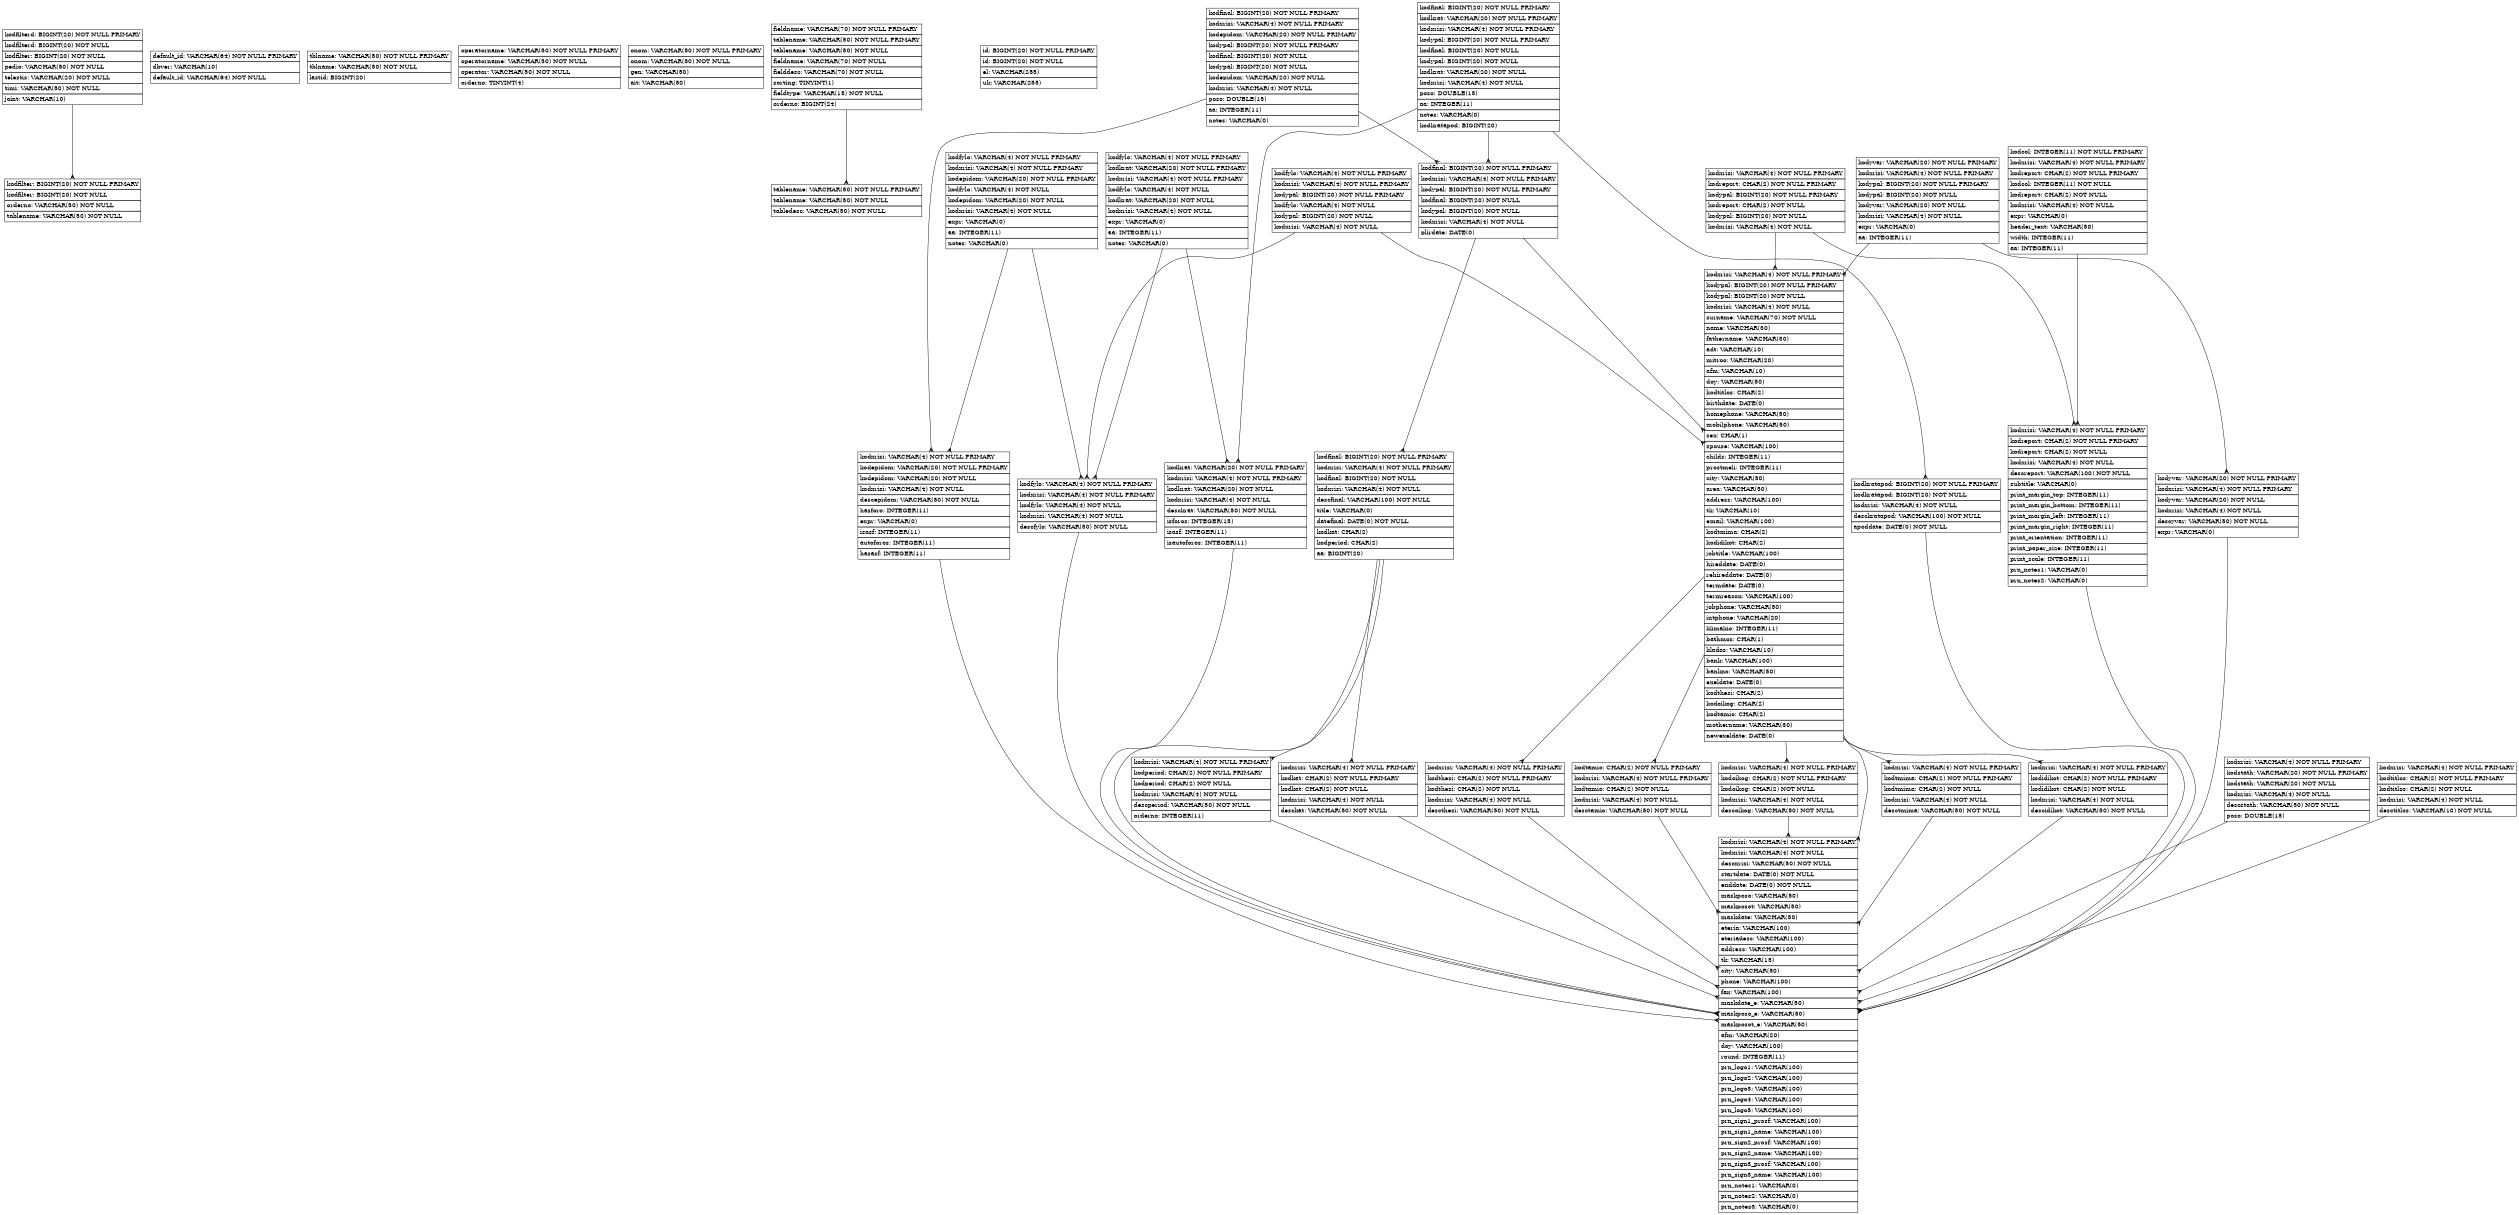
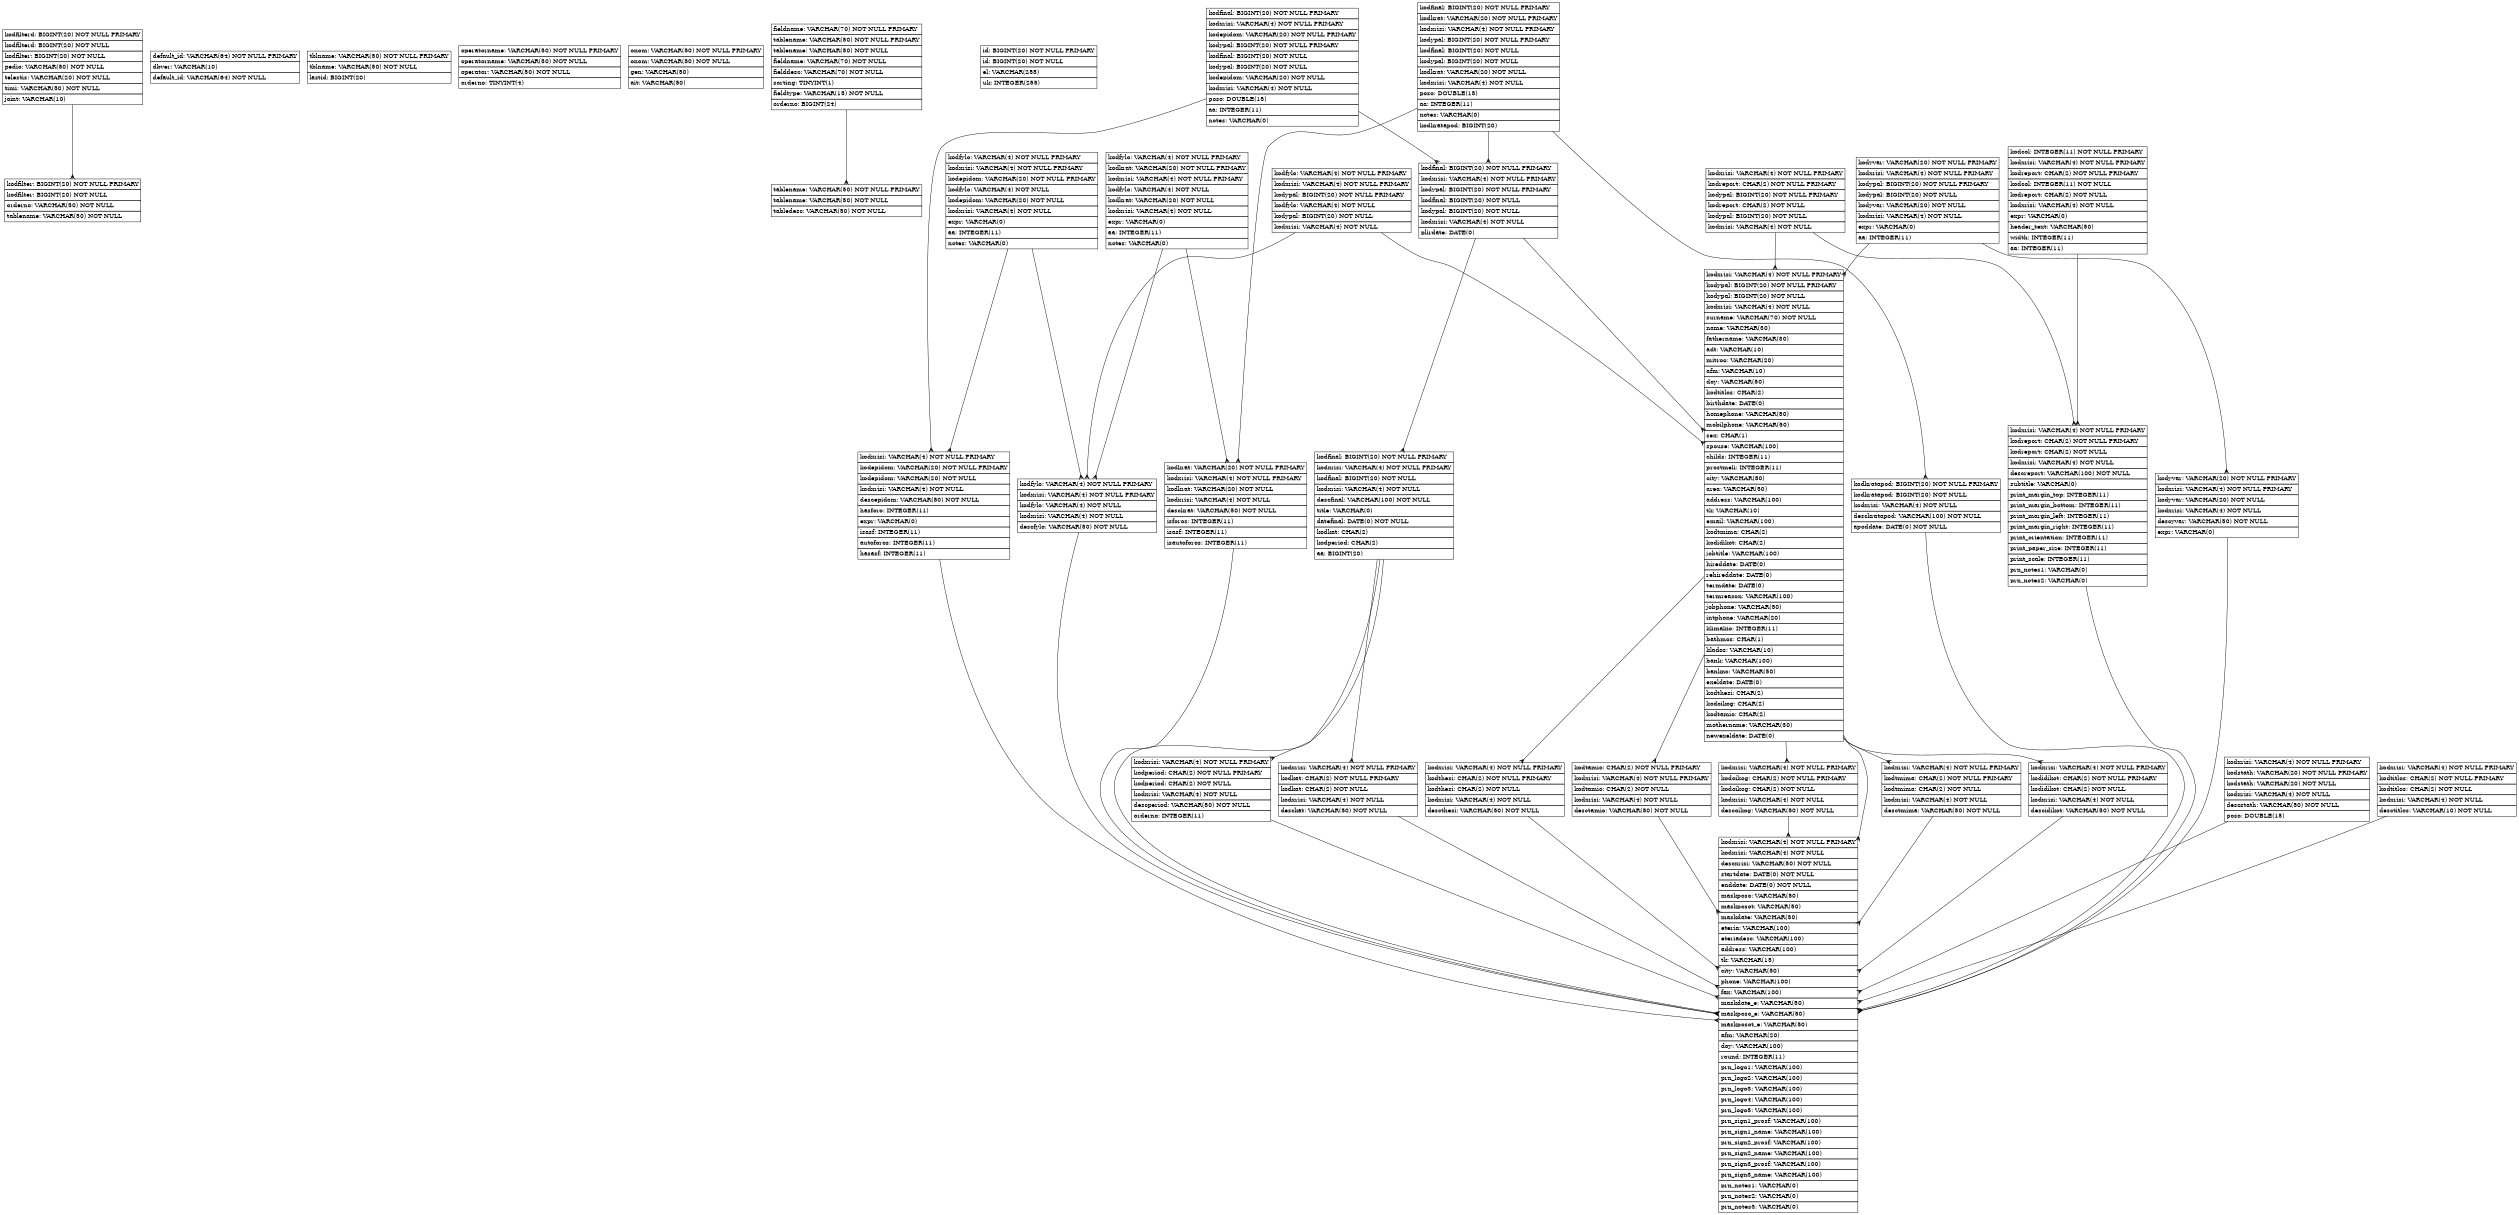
node "id: BIGINT(20) NOT NULL PRIMARY": text "uk: VARCHAR(255)" -> "uk: INTEGER(255)"
node "kodkrat: VARCHAR(20) NOT NULL PRIMARY": text "isforos: INTEGER(15)" -> "isforos: INTEGER(11)"
